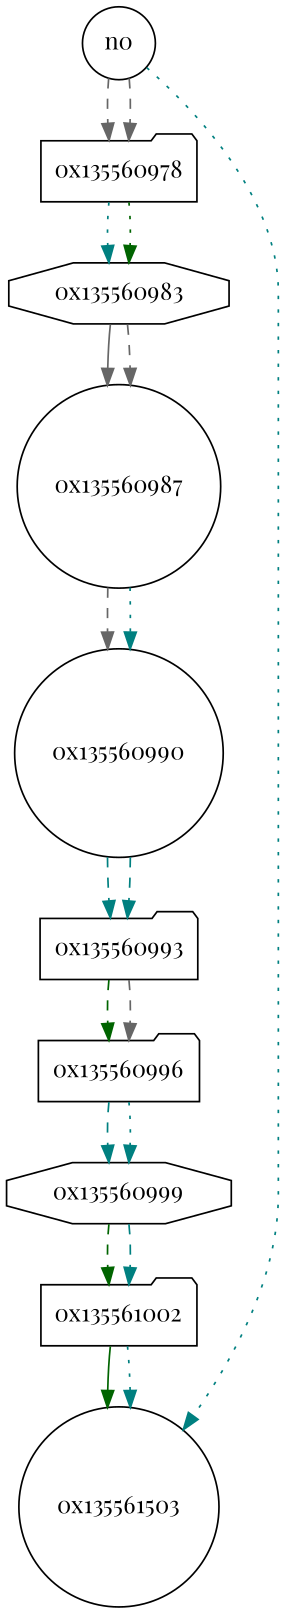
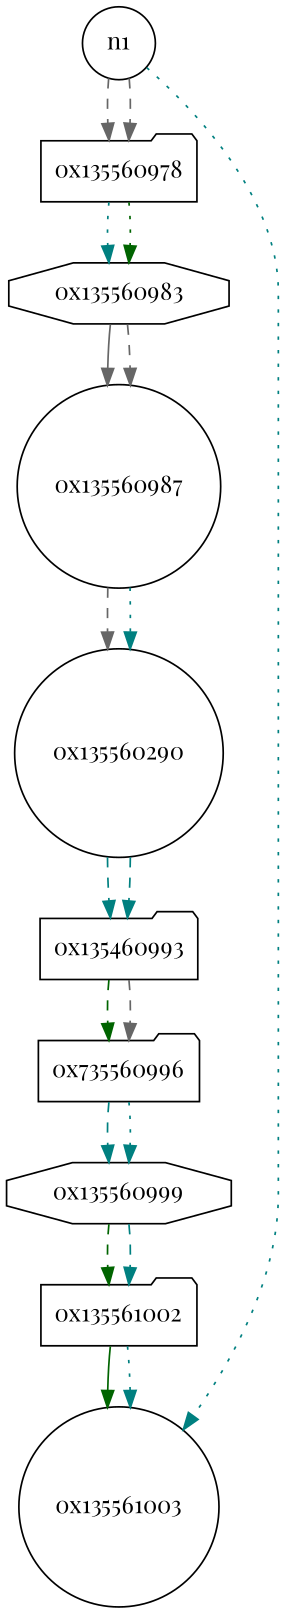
node "n0": label "n0" -> "n1"
node "0x135560990": label "0x135560990" -> "0x135560290"
node "0x135560993": label "0x135560993" -> "0x135460993"
node "0x135560996": label "0x135560996" -> "0x735560996"
node "0x135561503": label "0x135561503" -> "0x135561003"
